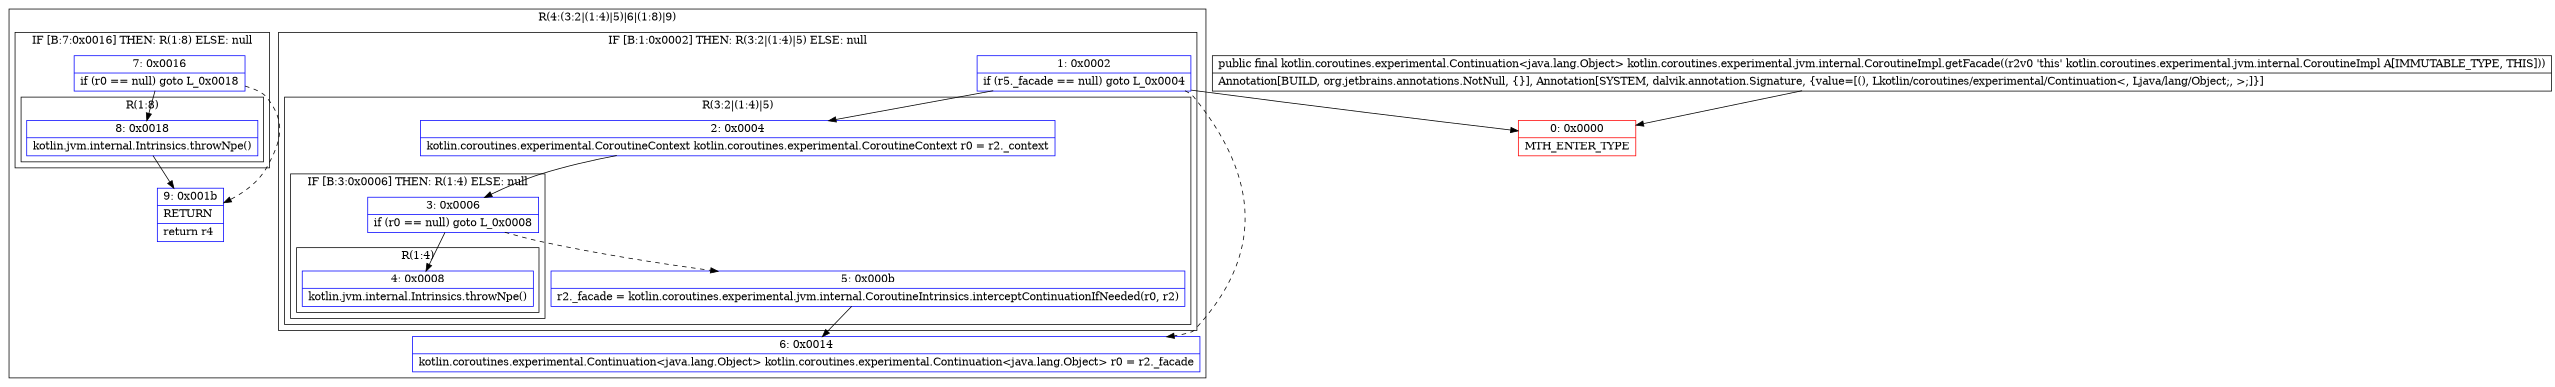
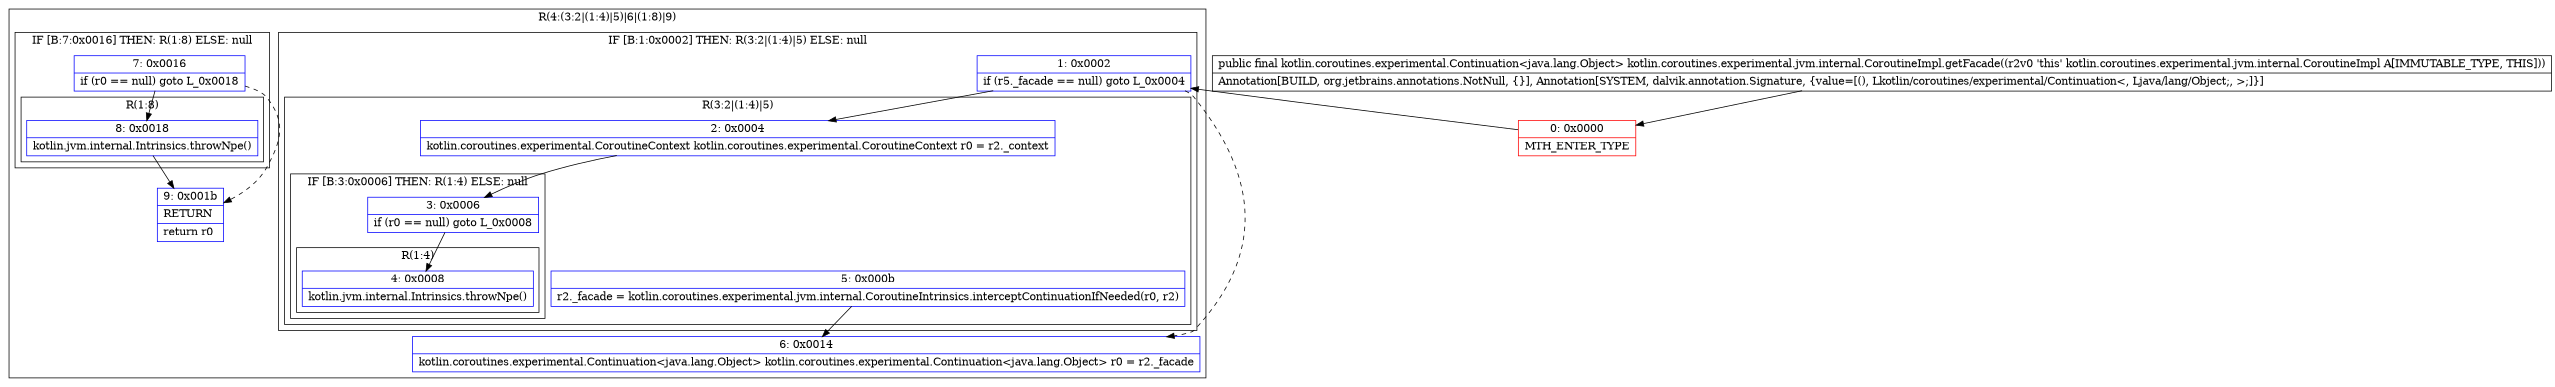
edge "1: 0x0002" -> "0: 0x0000": reversed
node "9: 0x001b": text "return r4" -> "return r0"
edge "3: 0x0006" -> "5: 0x000b": removed
